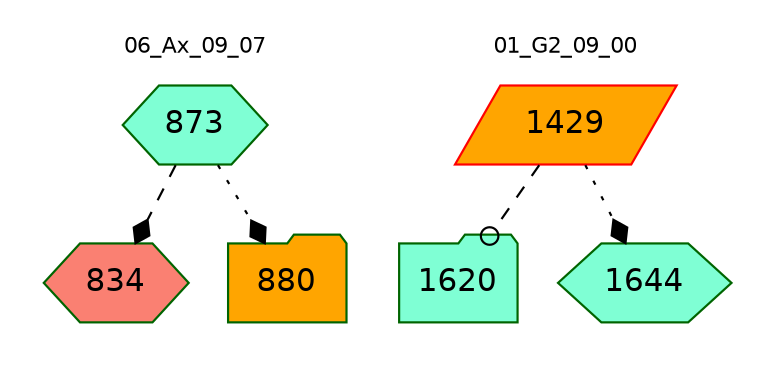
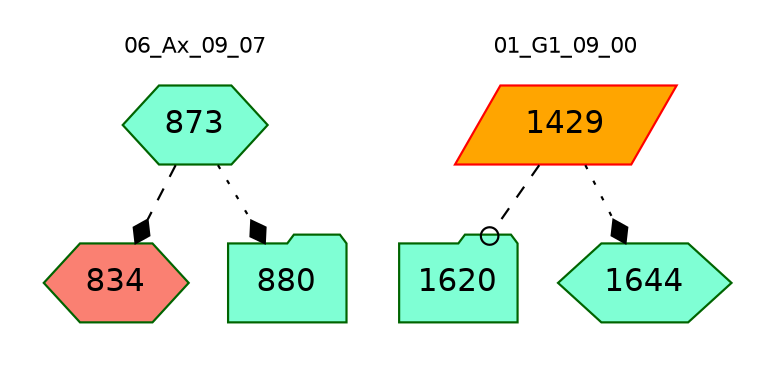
cluster "01_G2_09_00": label "01_G2_09_00" -> "01_G1_09_00"
node "880": fillcolor orange -> aquamarine
